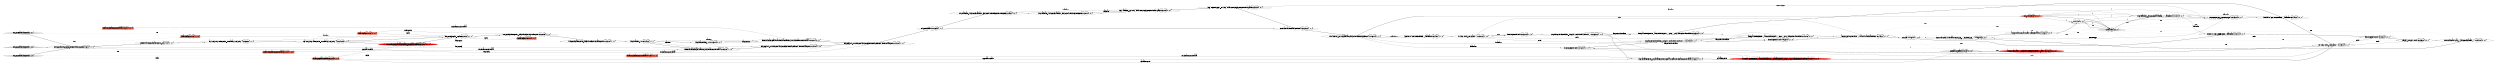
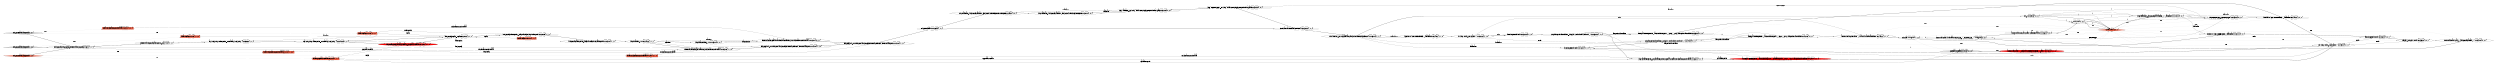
node "int i = 0@@@39@@@['0', '0', '1']": fillcolor tomato -> white
node "i < 2@@@40@@@['0', '0', '1']": fillcolor lightgray -> tomato
edge "testSyncMORTableWithProperties['0', '0', '1']" -> "boolean useSchemaFromCommitMetadata@@@2@@@['0', '0', '1']": added, label "true"
edge "hiveSyncConfig.useJdbc = useJdbc@@@21@@@['1', '1', '1']" -> "boolean useJdbc@@@2@@@['0', '1', '0']": reversed
node "hiveDriver.getResults(results)@@@38@@@['1', '1', '0']": removed
node "testSyncCOWTableWithProperties['0', '1', '0']": fillcolor lightgray -> tomato
edge "testSyncCOWTableWithProperties['0', '1', '0']" -> "boolean syncAsDataSourceTable@@@2@@@['0', '1', '0']": label "useJdbc" -> "true"
